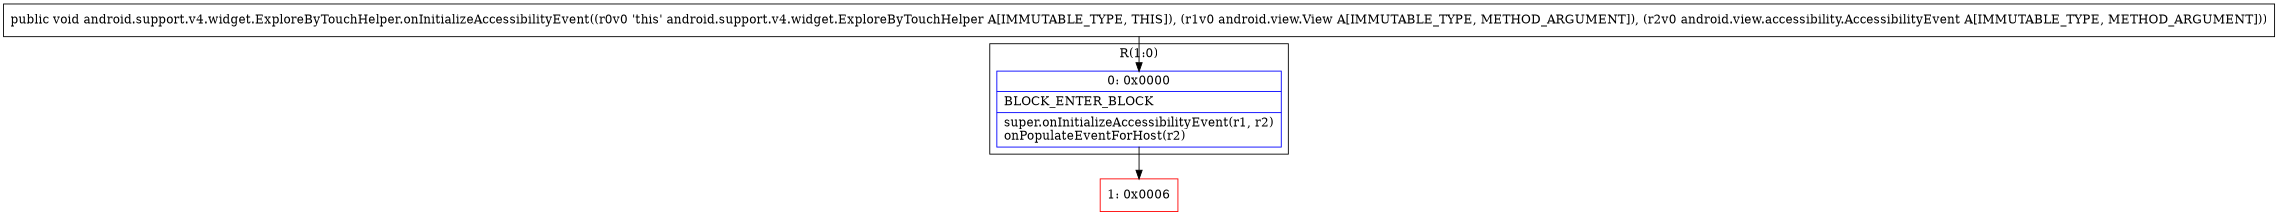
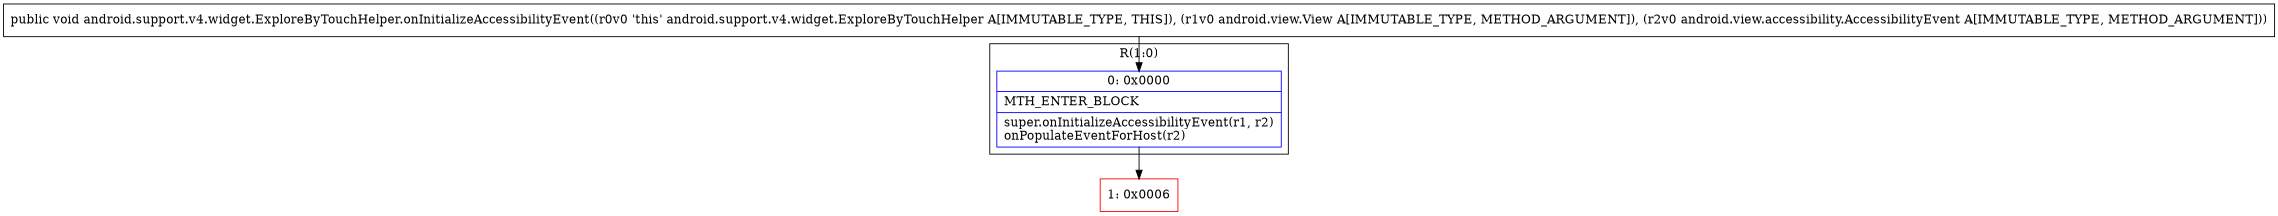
node "0: 0x0000": text "BLOCK_ENTER_BLOCK" -> "MTH_ENTER_BLOCK"
